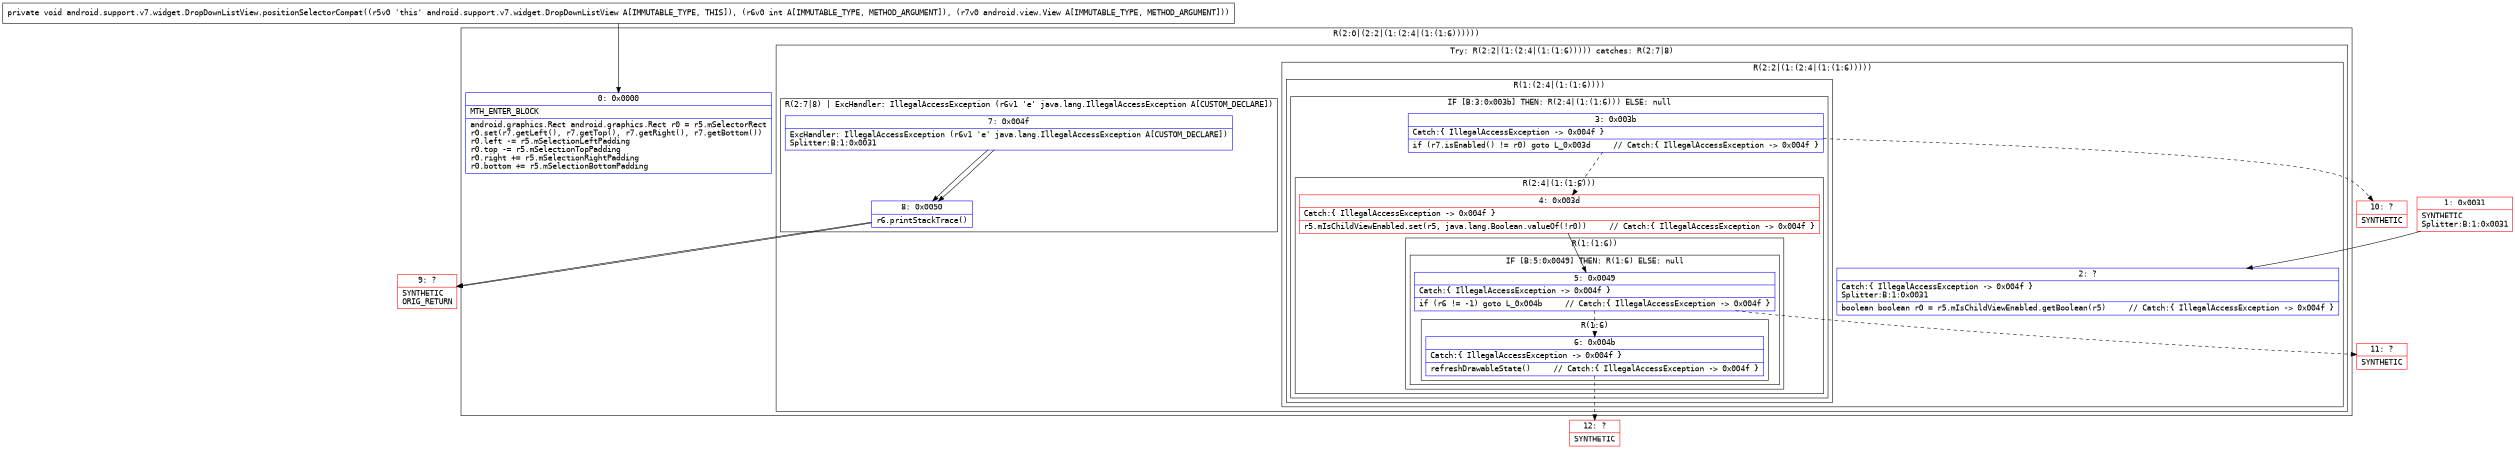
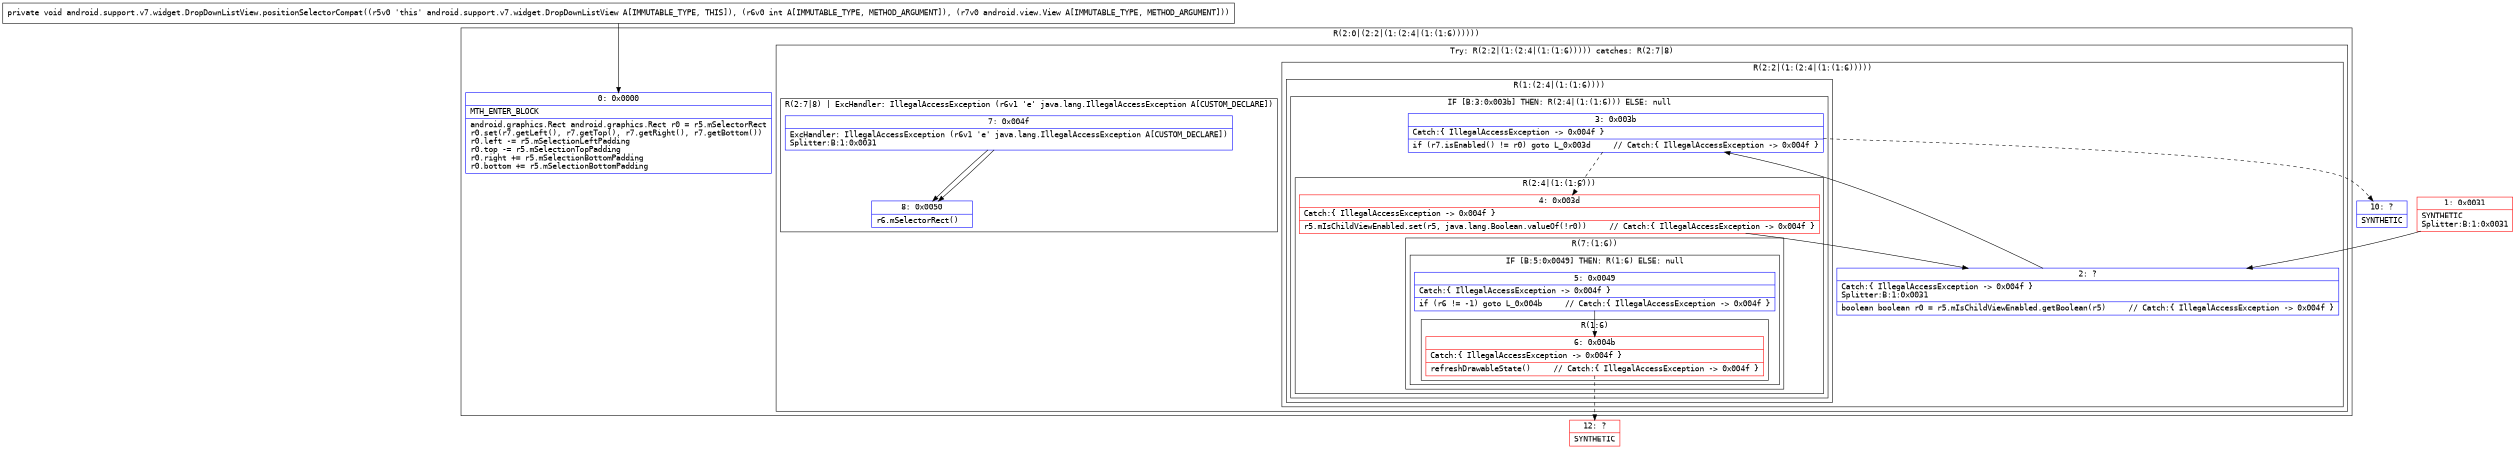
node "0: 0x0000": text "r0.right += r5.mSelectionRightPadding" -> "r0.right += r5.mSelectionBottomPadding"
edge "2: ?" -> "3: 0x003b": added
node "10: ?": color red -> blue
node "8: 0x0050": text "r6.printStackTrace()" -> "r6.mSelectorRect()"
cluster "R(1:(1:6))": label "R(1:(1:6))" -> "R(7:(1:6))"
edge "4: 0x003d" -> "5: 0x0049": now "4: 0x003d" -> "2: ?"
node "9: ?": removed
edge "5: 0x0049" -> "6: 0x004b": style dashed -> solid
node "6: 0x004b": color blue -> red
node "11: ?": removed
